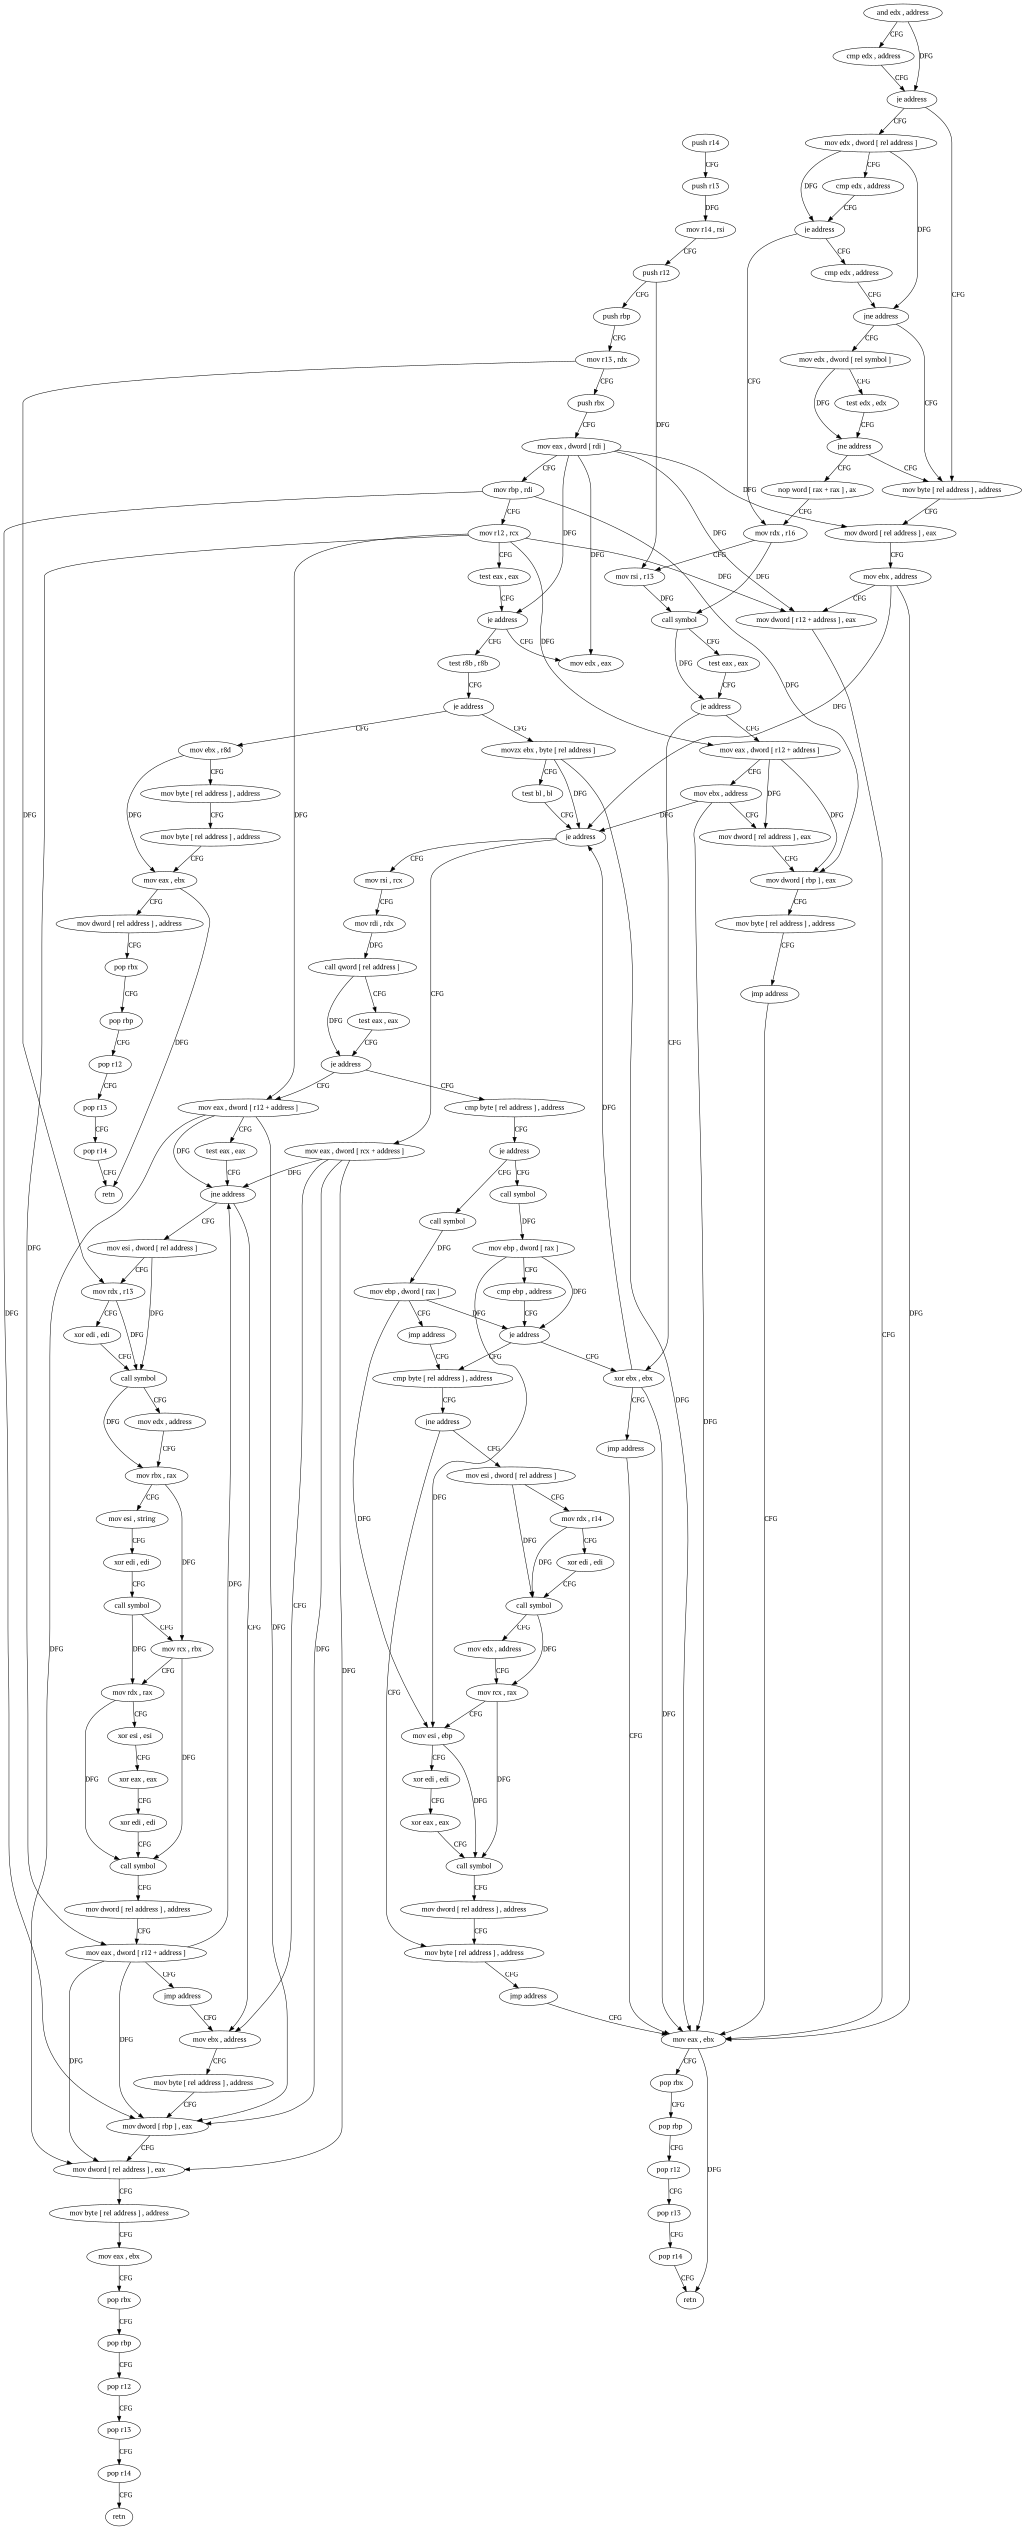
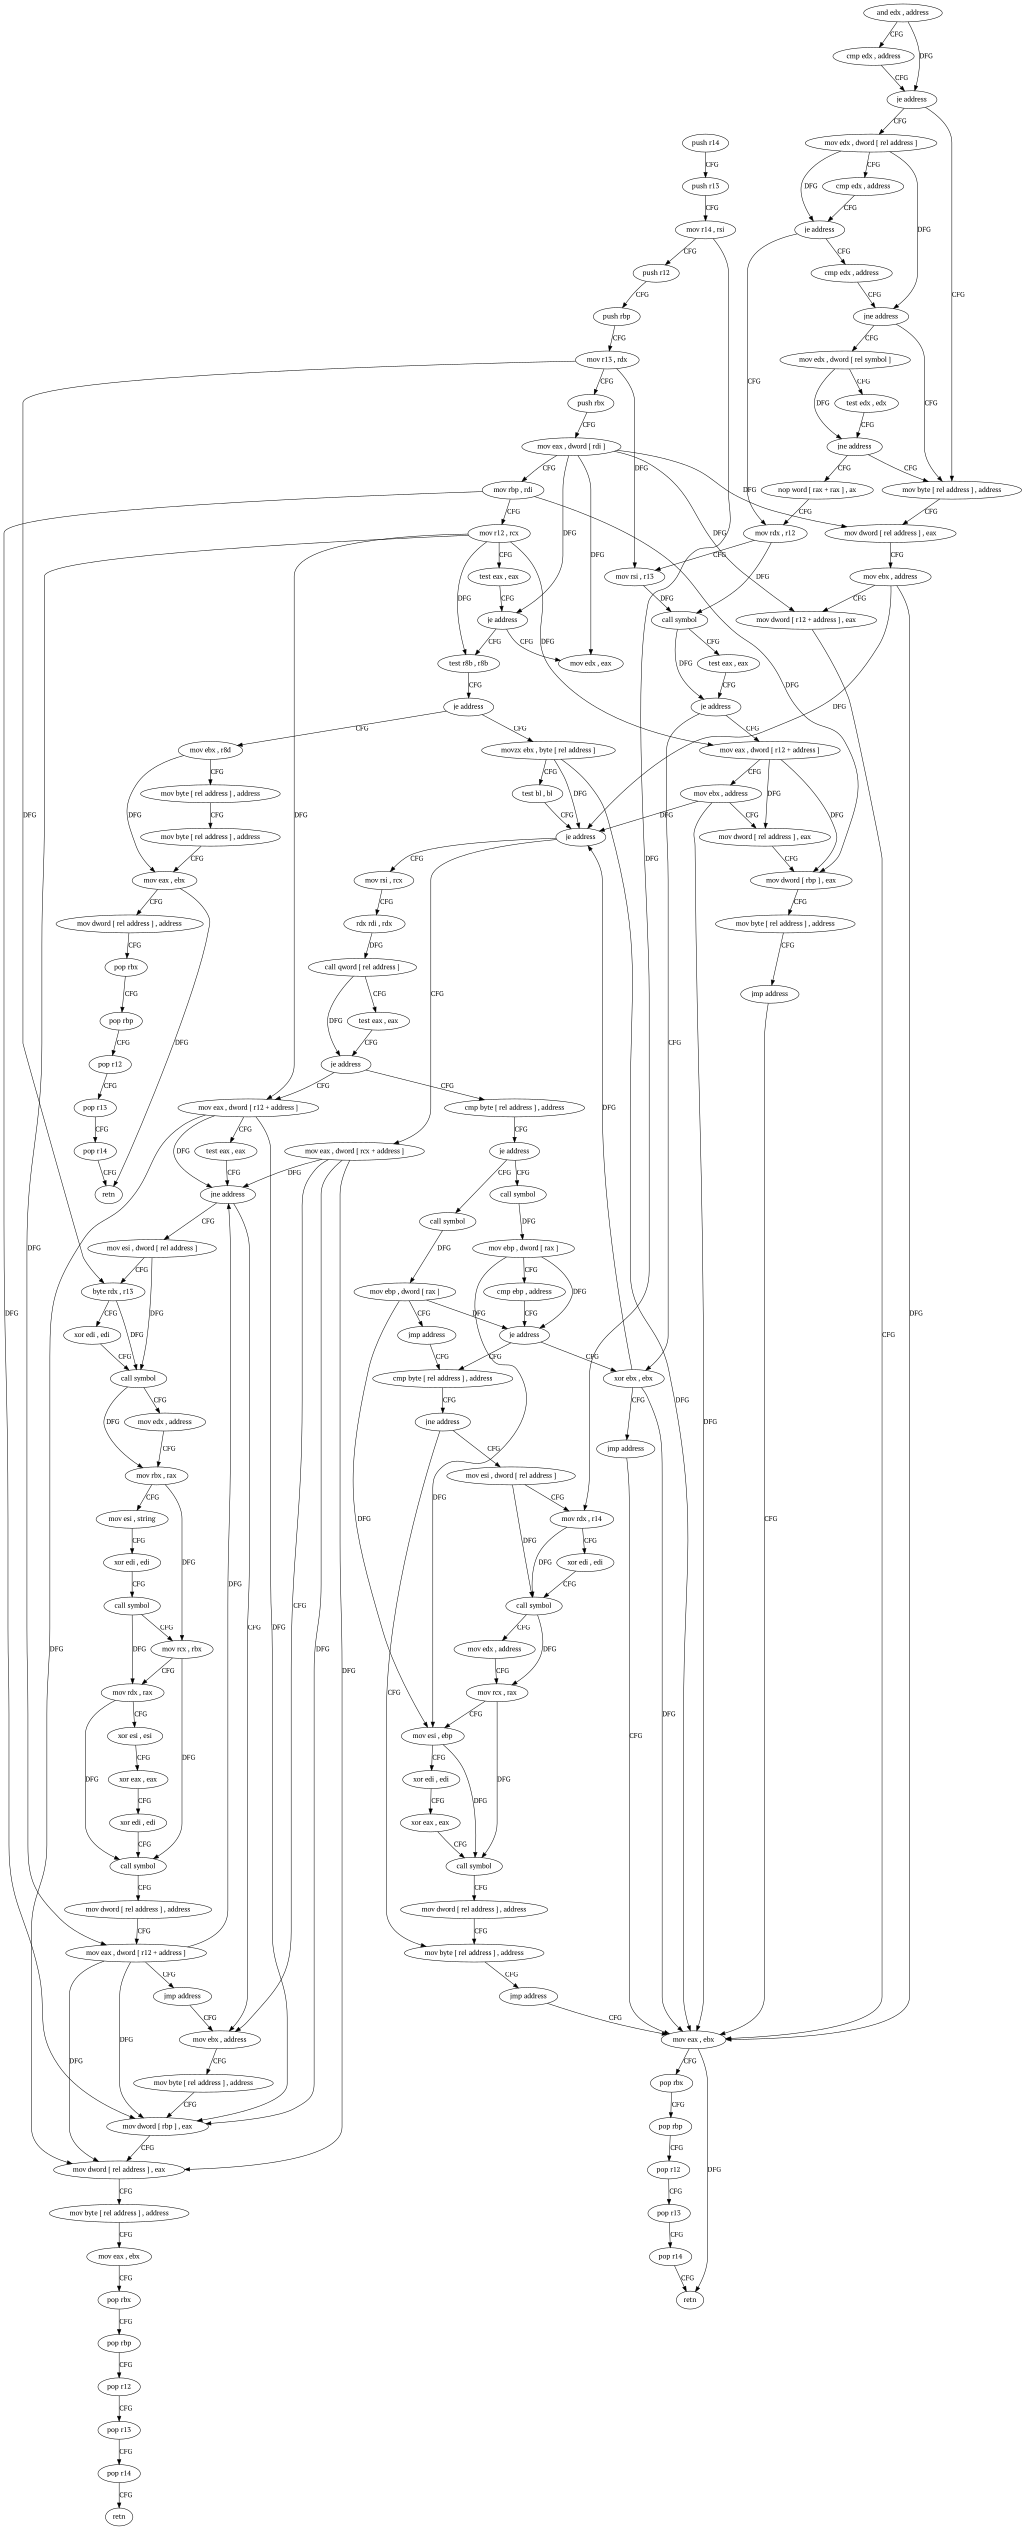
edge "push r13" -> "mov r14 , rsi": label "DFG" -> "CFG"
edge "push r12" -> "mov rsi , r13": now "mov r13 , rdx" -> "mov rsi , r13"
node "mov rdx , r16": label "mov rdx , r16" -> "mov rdx , r12"
edge "mov r12 , rcx" -> "mov dword [ r12 + address ] , eax": now "mov r12 , rcx" -> "test r8b , r8b"
edge "mov r14 , rsi" -> "mov rdx , r14": added, label "DFG"
node "mov rdi , rdx": label "mov rdi , rdx" -> "rdx rdi , rdx"
node "mov rdx , r13": label "mov rdx , r13" -> "byte rdx , r13"
